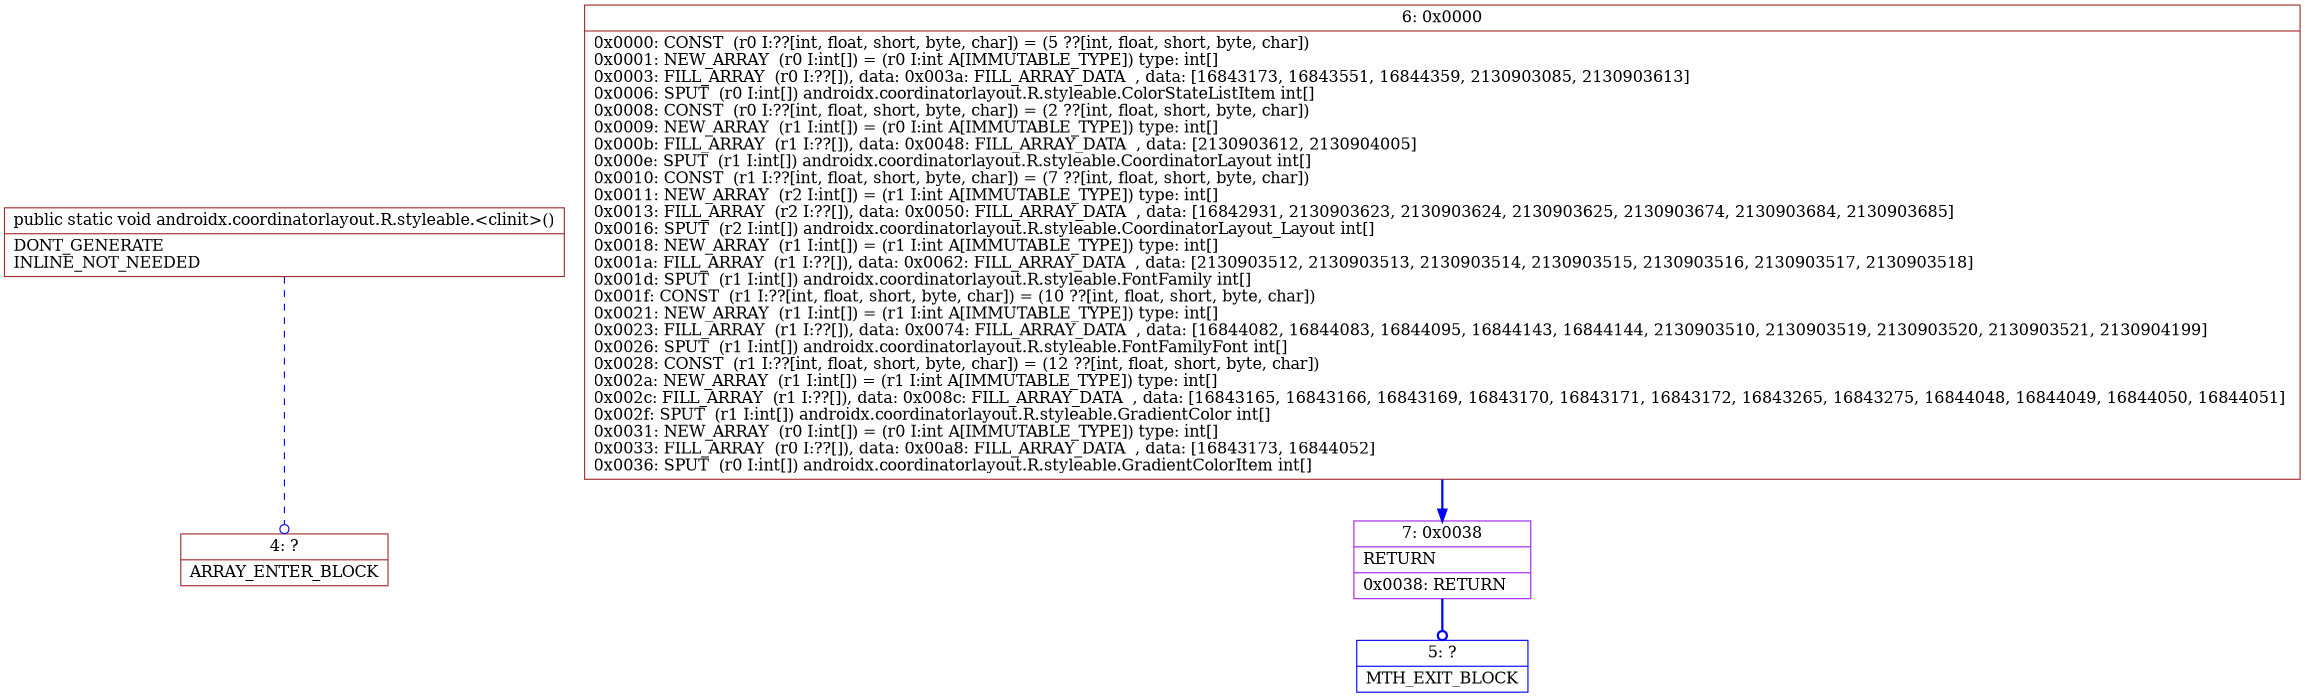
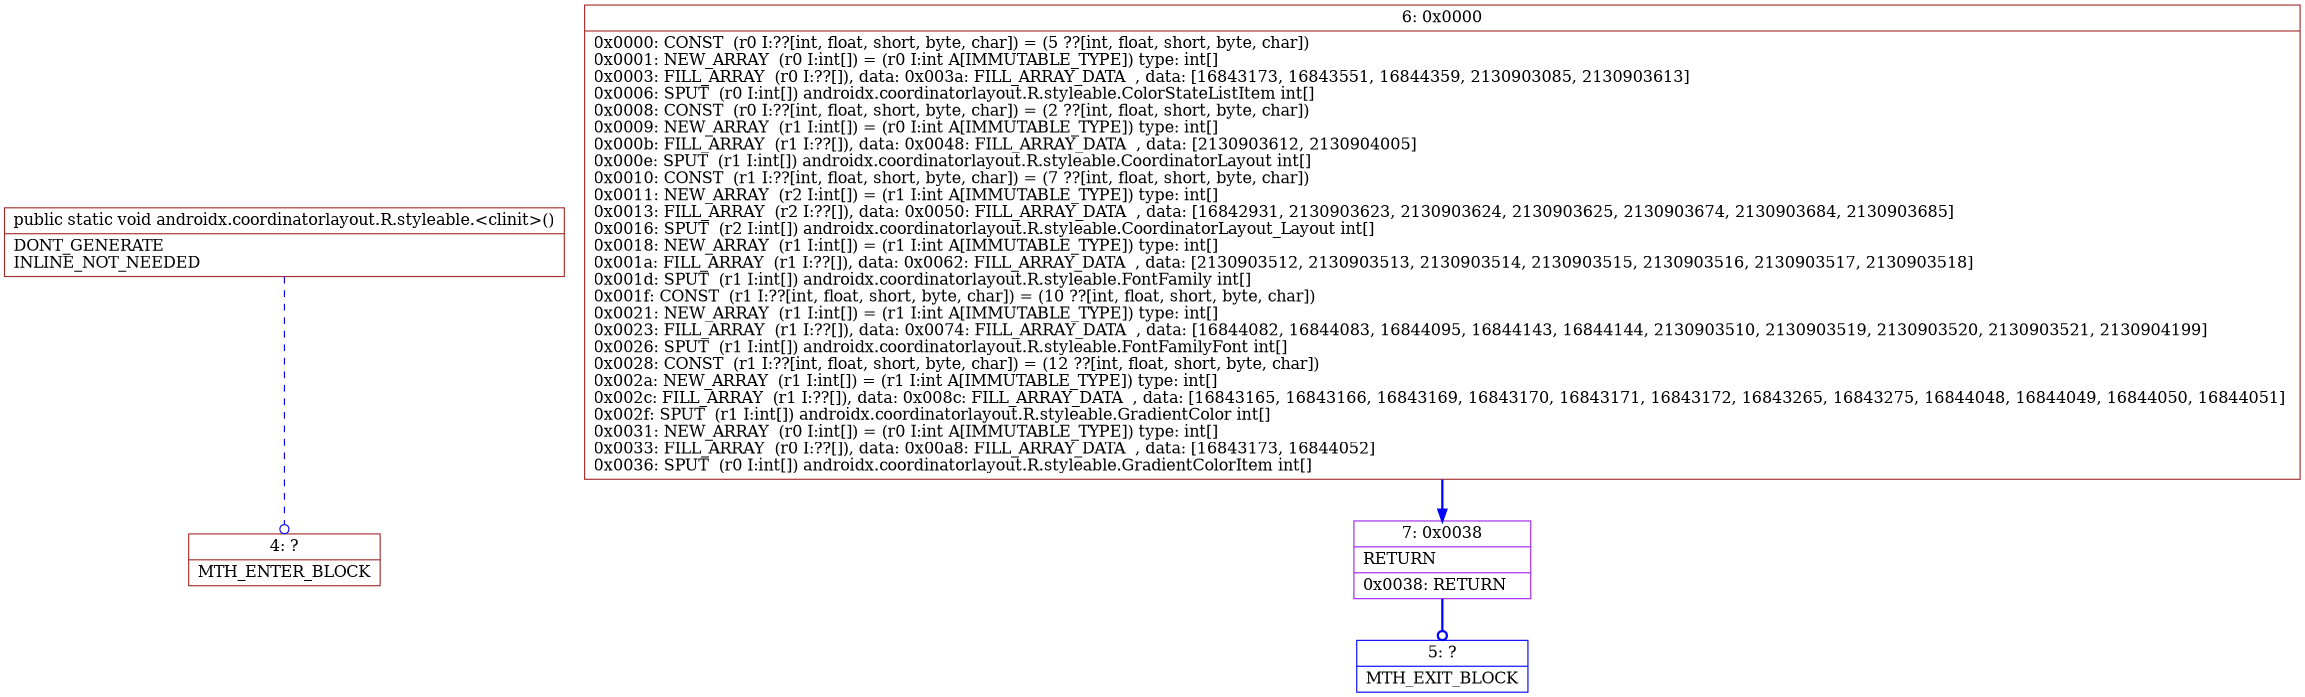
node "4: ?": text "ARRAY_ENTER_BLOCK" -> "MTH_ENTER_BLOCK"
